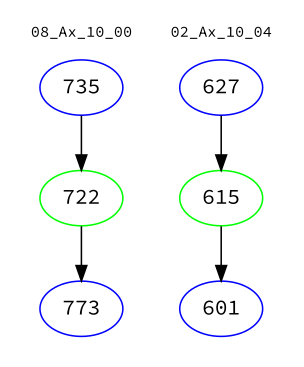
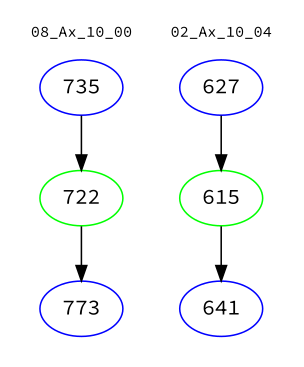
node "601": label "601" -> "641"
